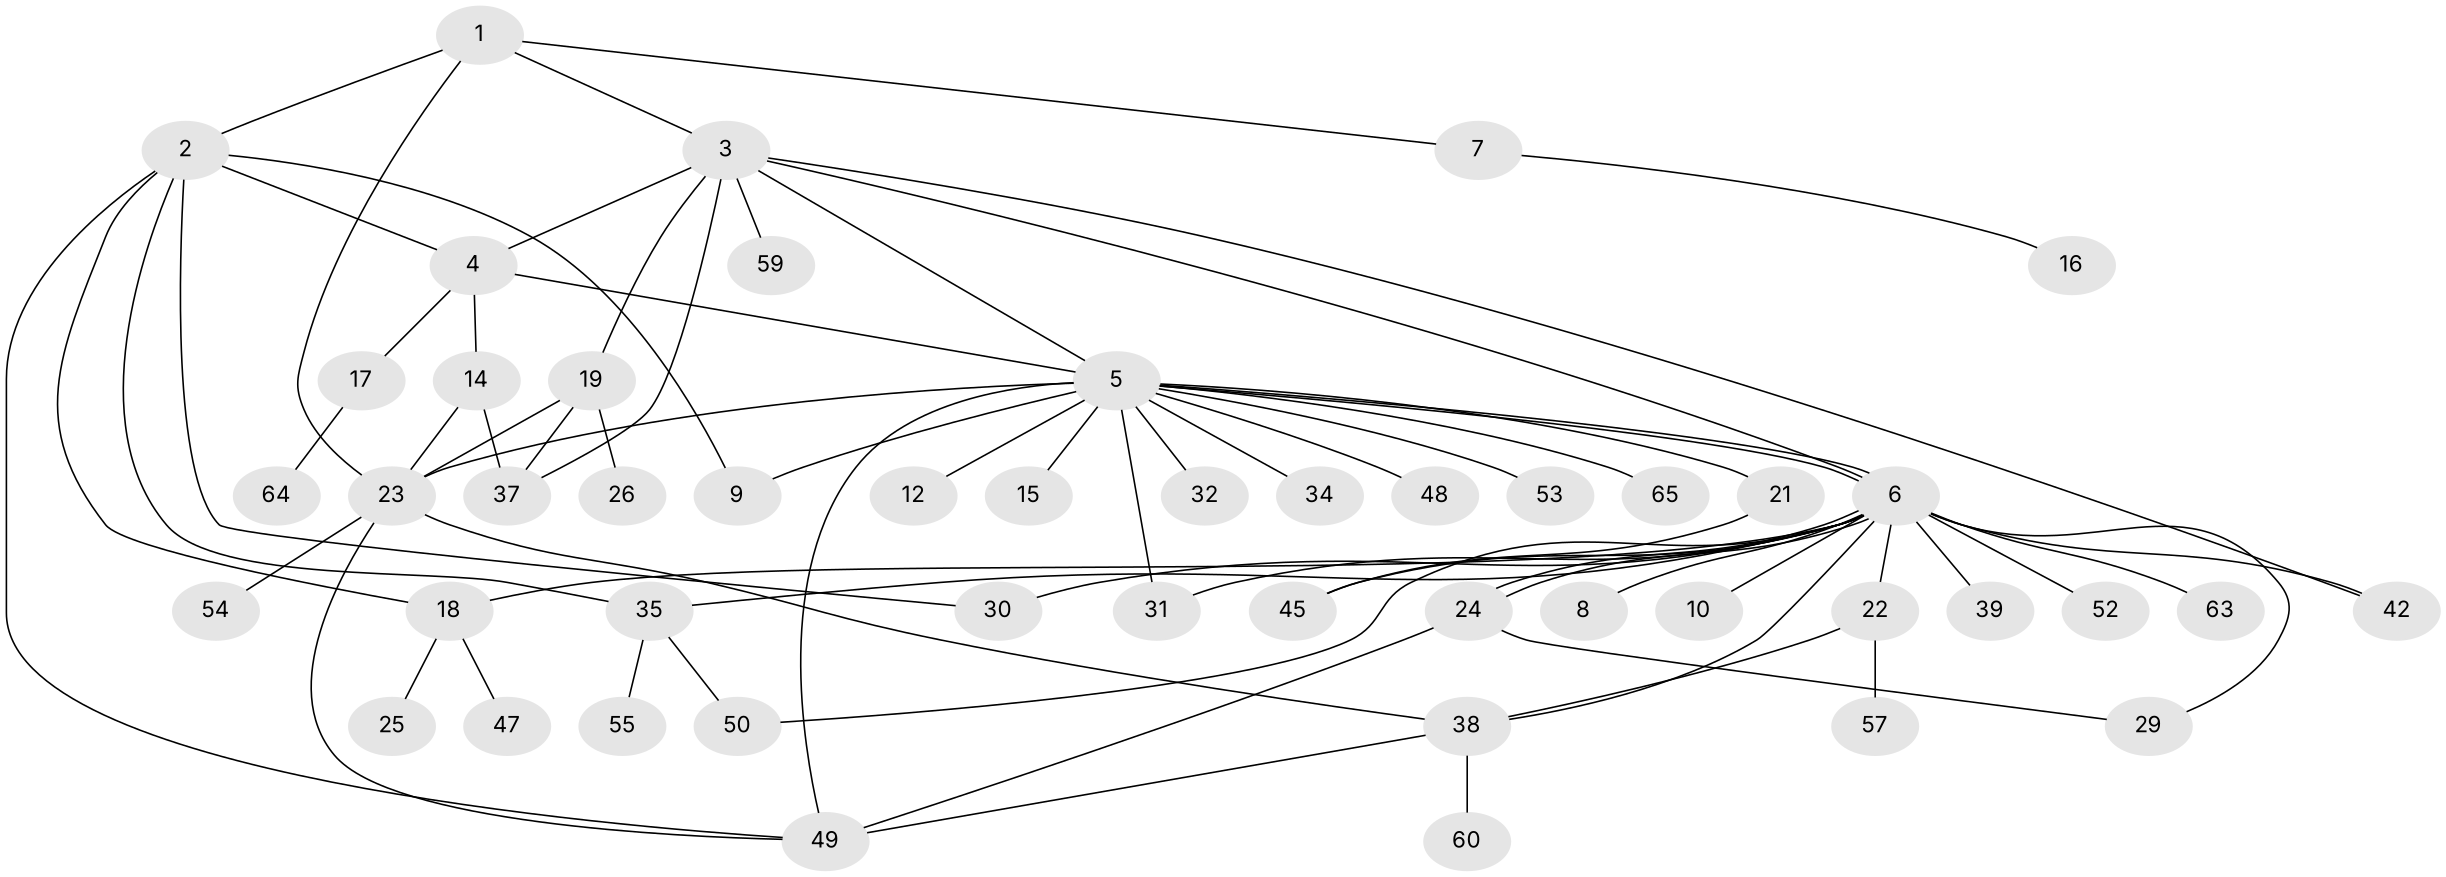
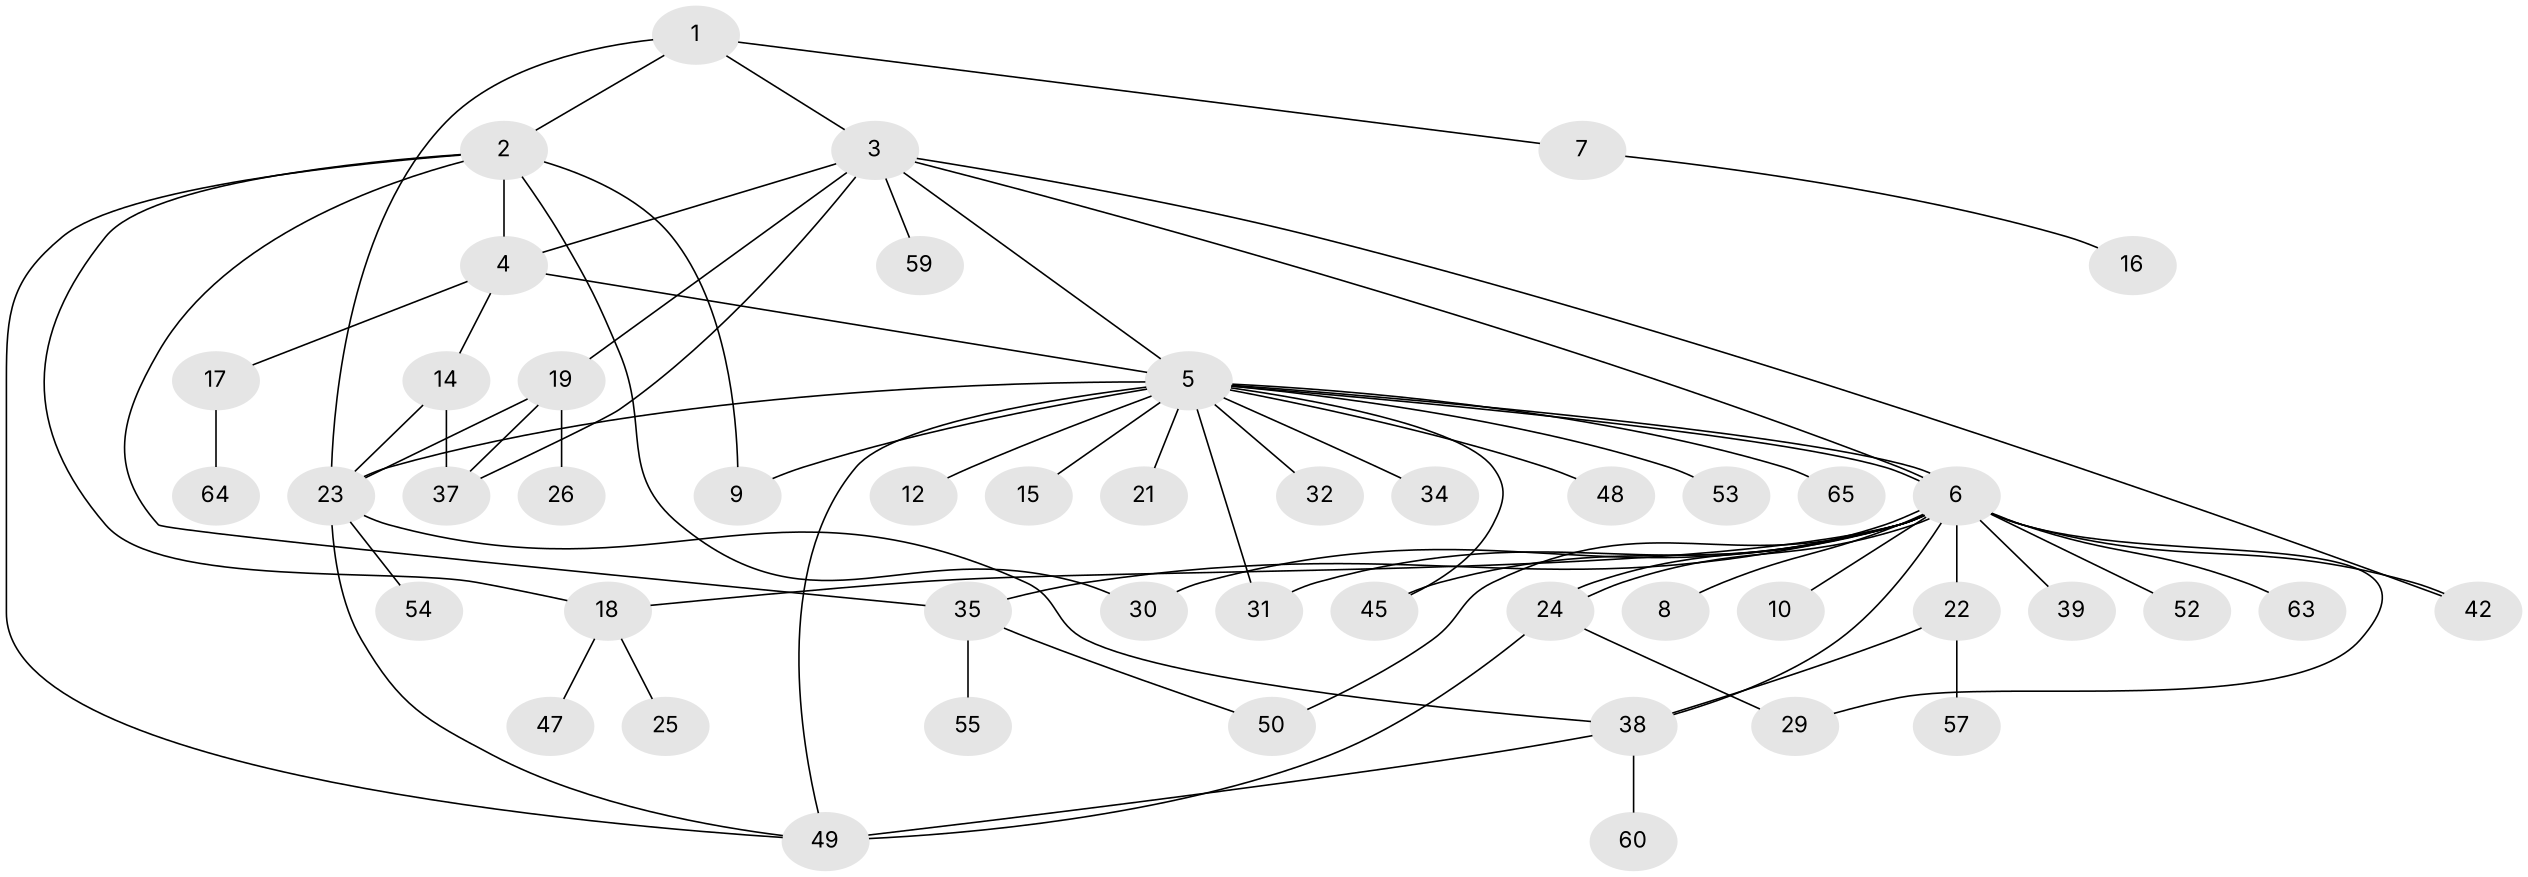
edge "21" -- "45": now "5" -- "45"
